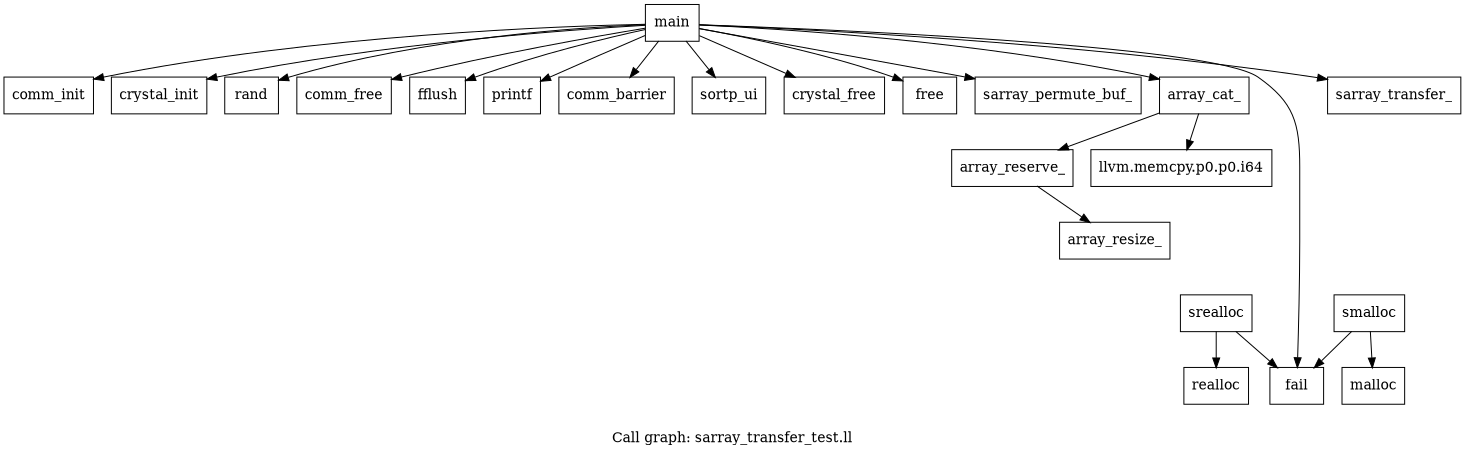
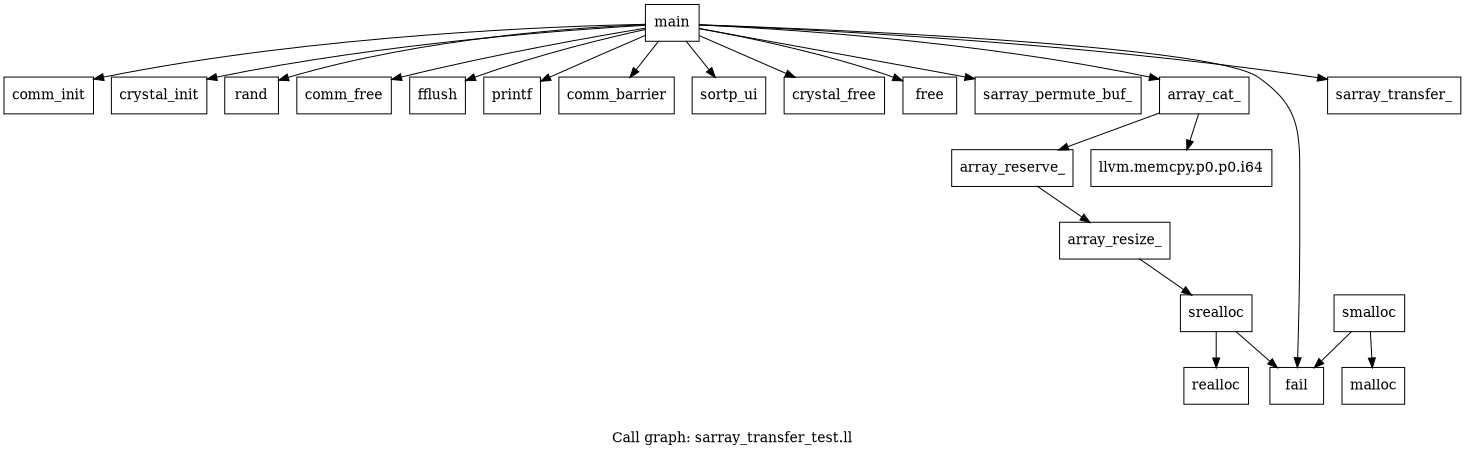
edge "array_resize_" -> "srealloc": added
